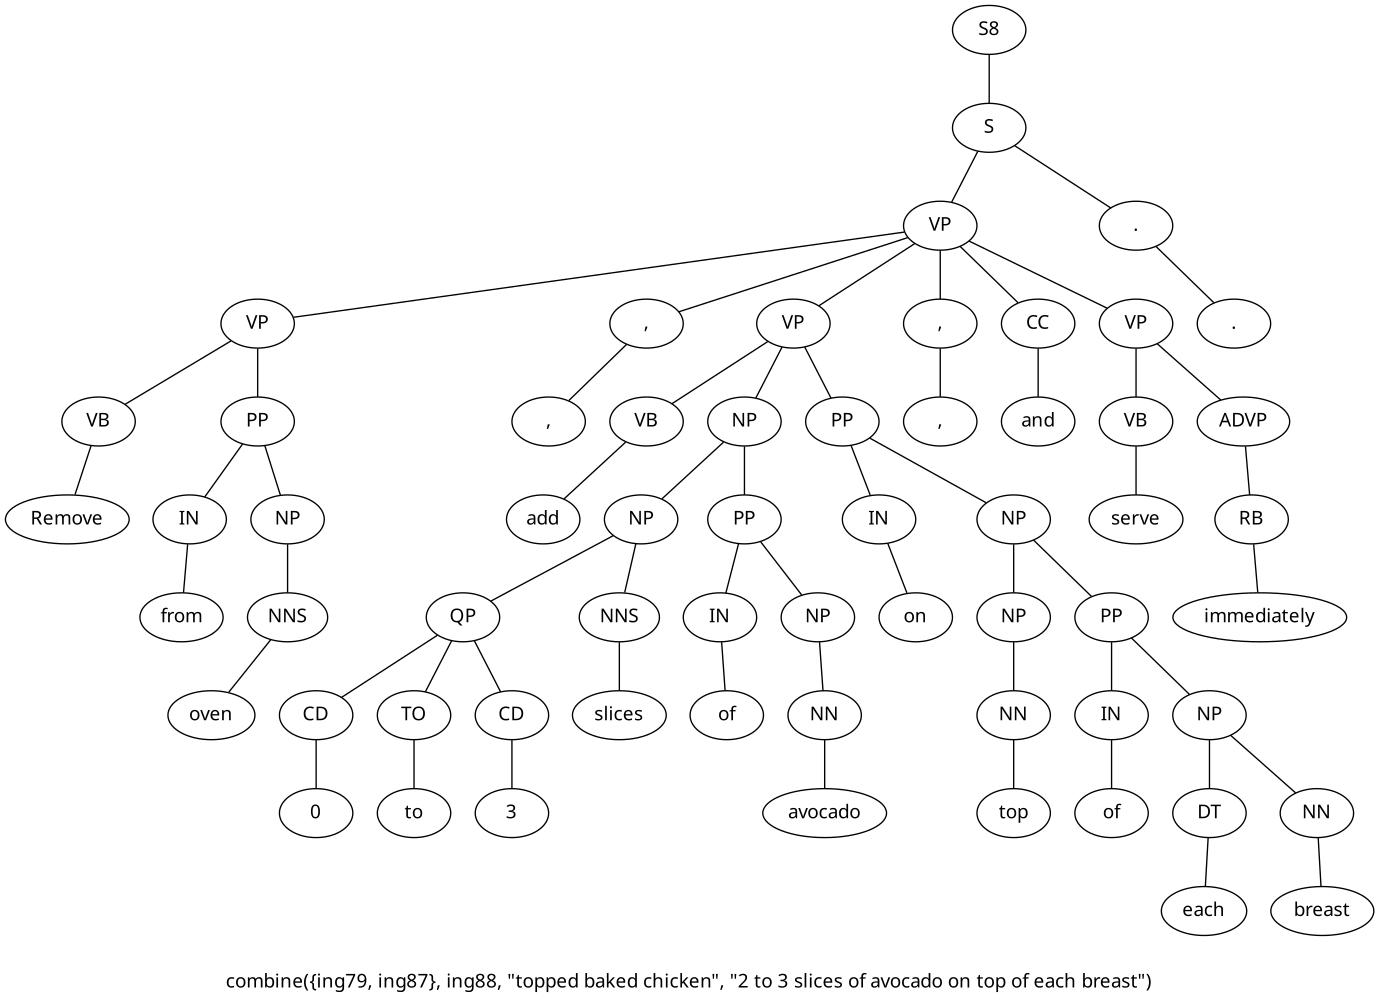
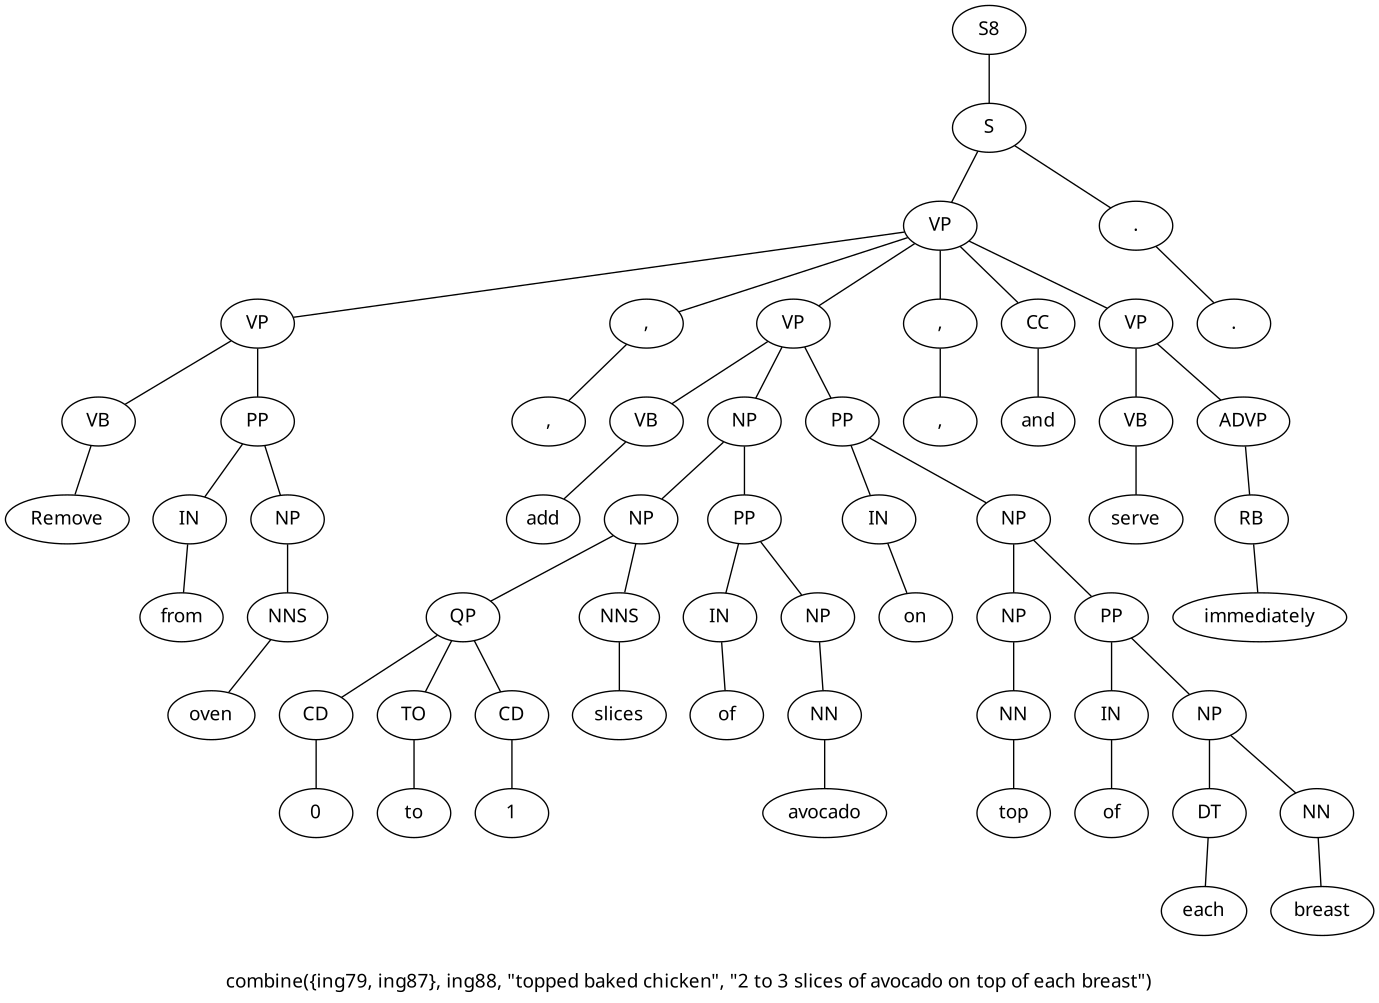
node "3": label "3" -> "1"
